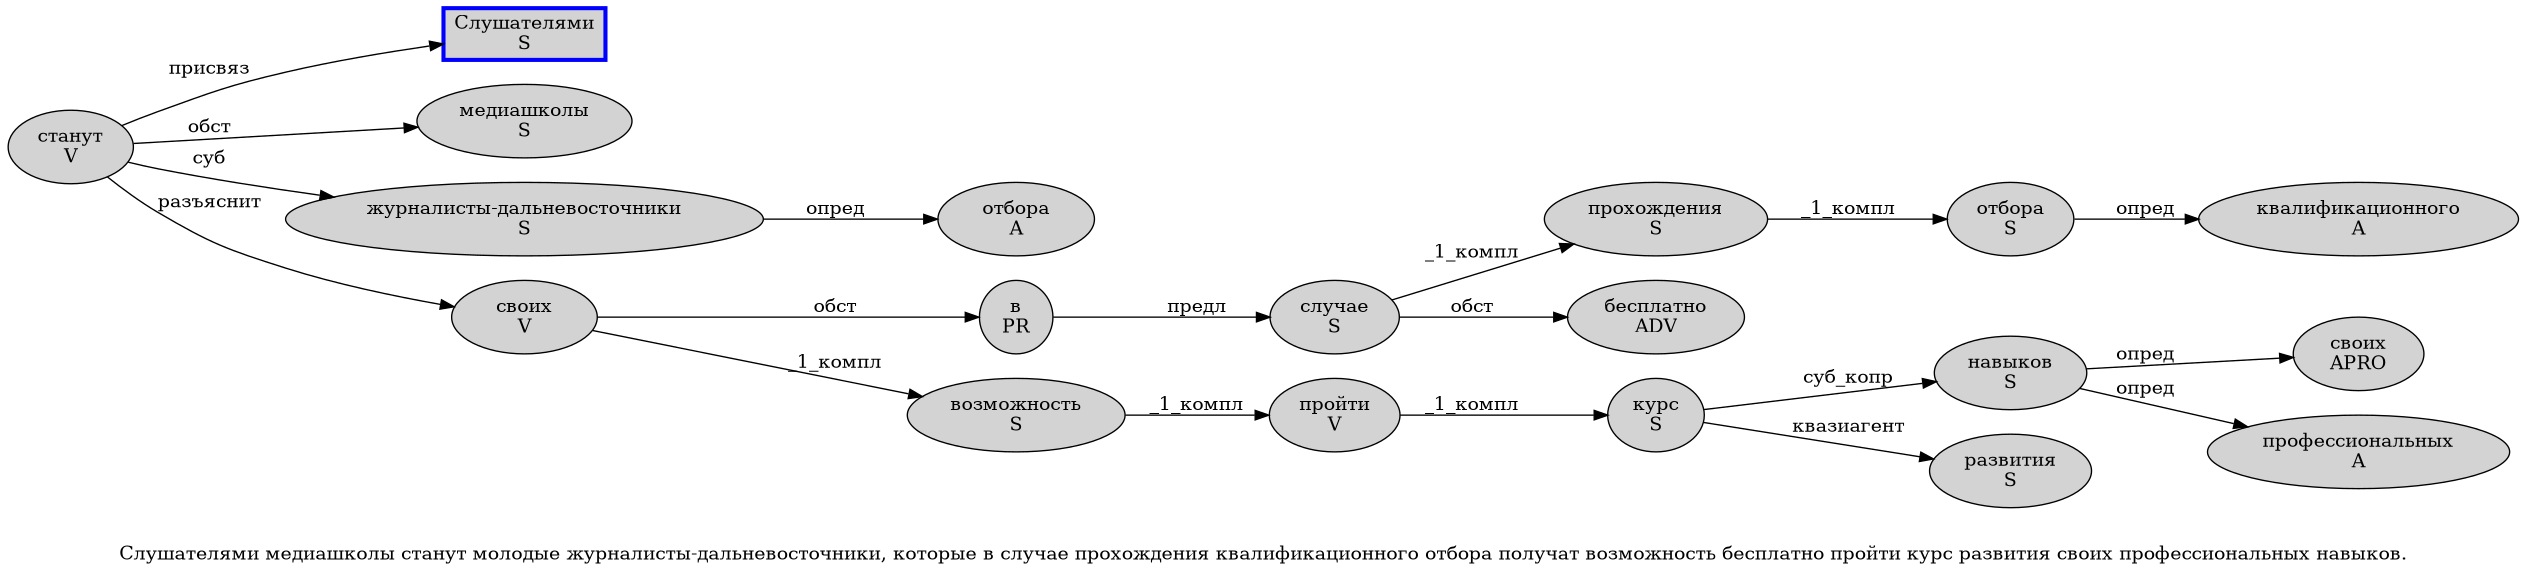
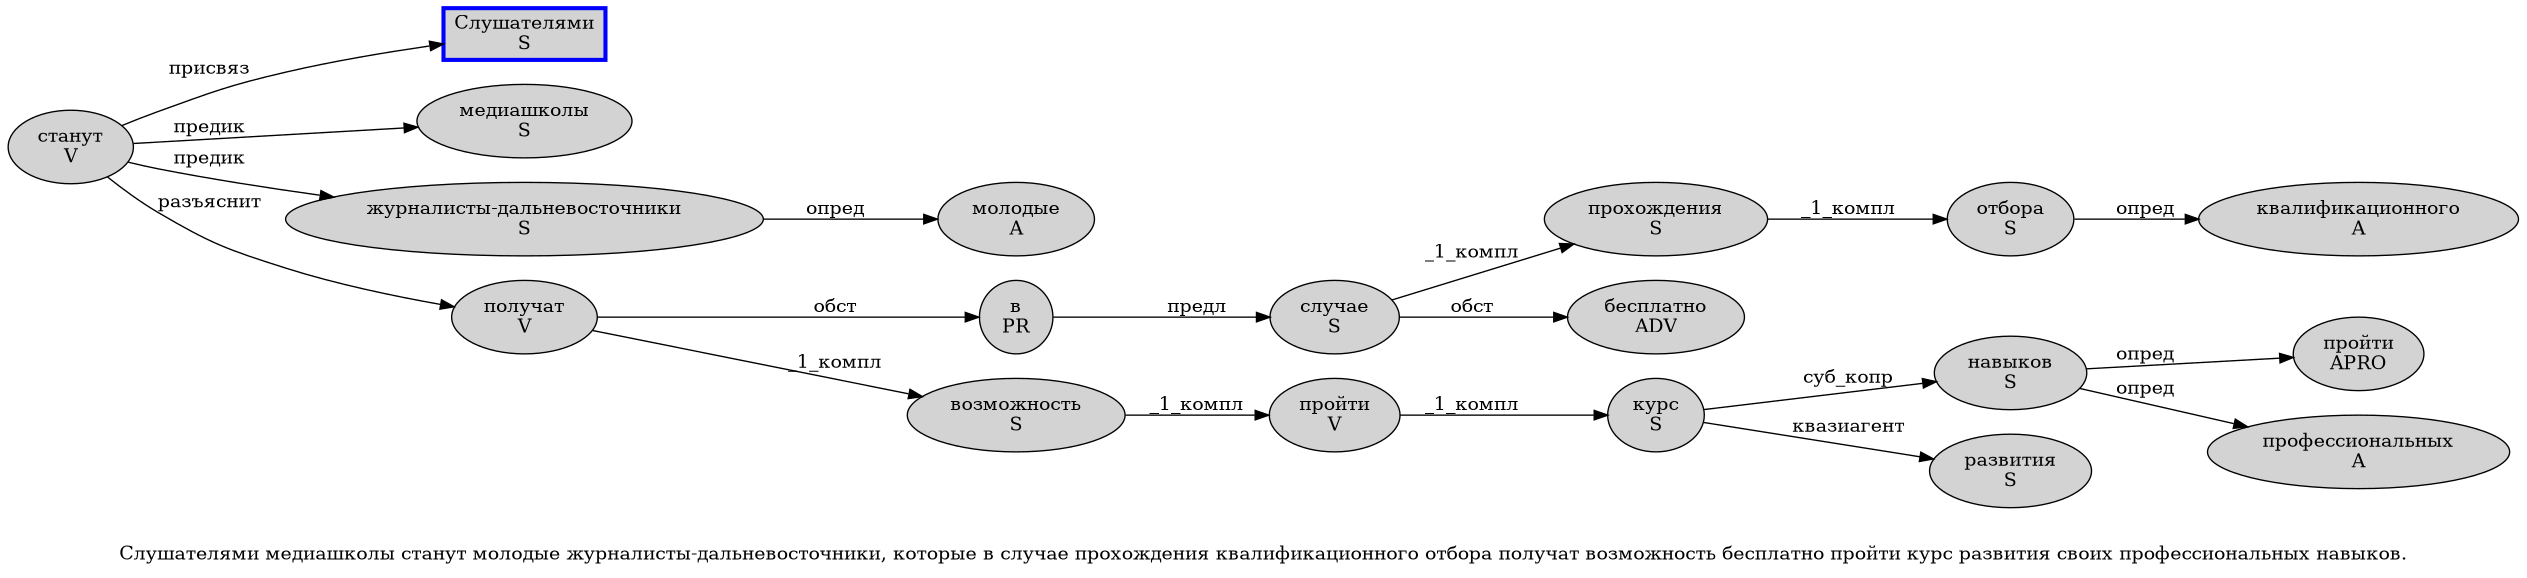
edge "станут V" -> "медиашколы S": label "обст" -> "предик"
edge "станут V" -> "журналисты-дальневосточники S": label "суб" -> "предик"
node "отбора A": label "отбора A" -> "молодые A"
node "своих V": label "своих V" -> "получат V"
node "своих APRO": label "своих APRO" -> "пройти APRO"
